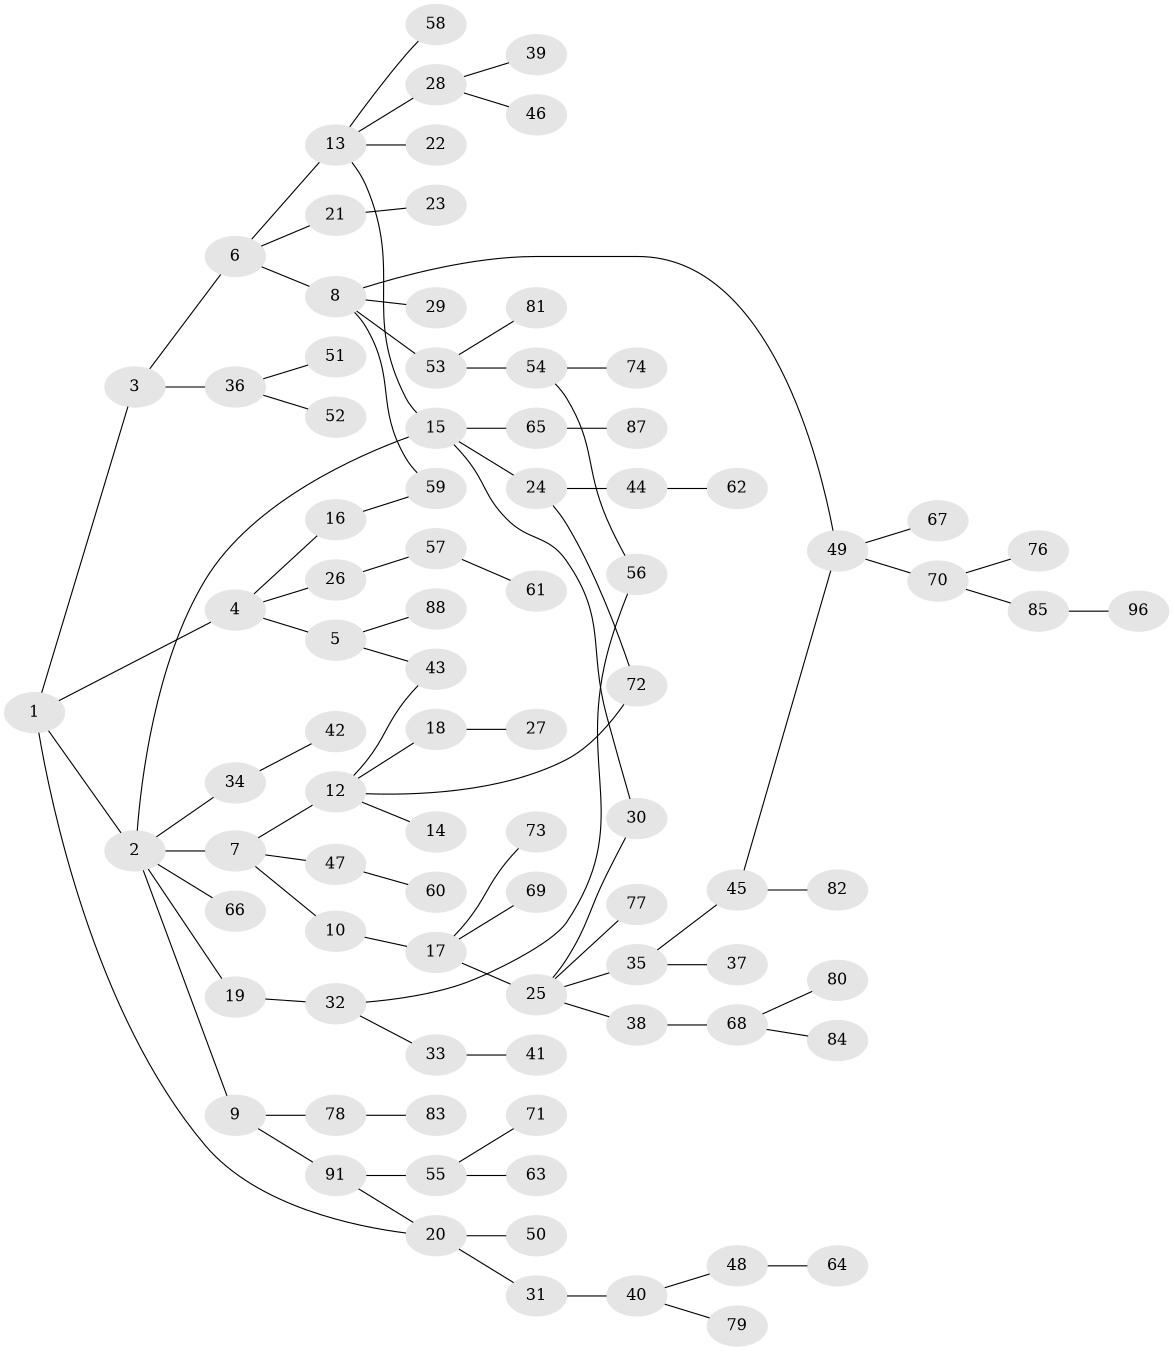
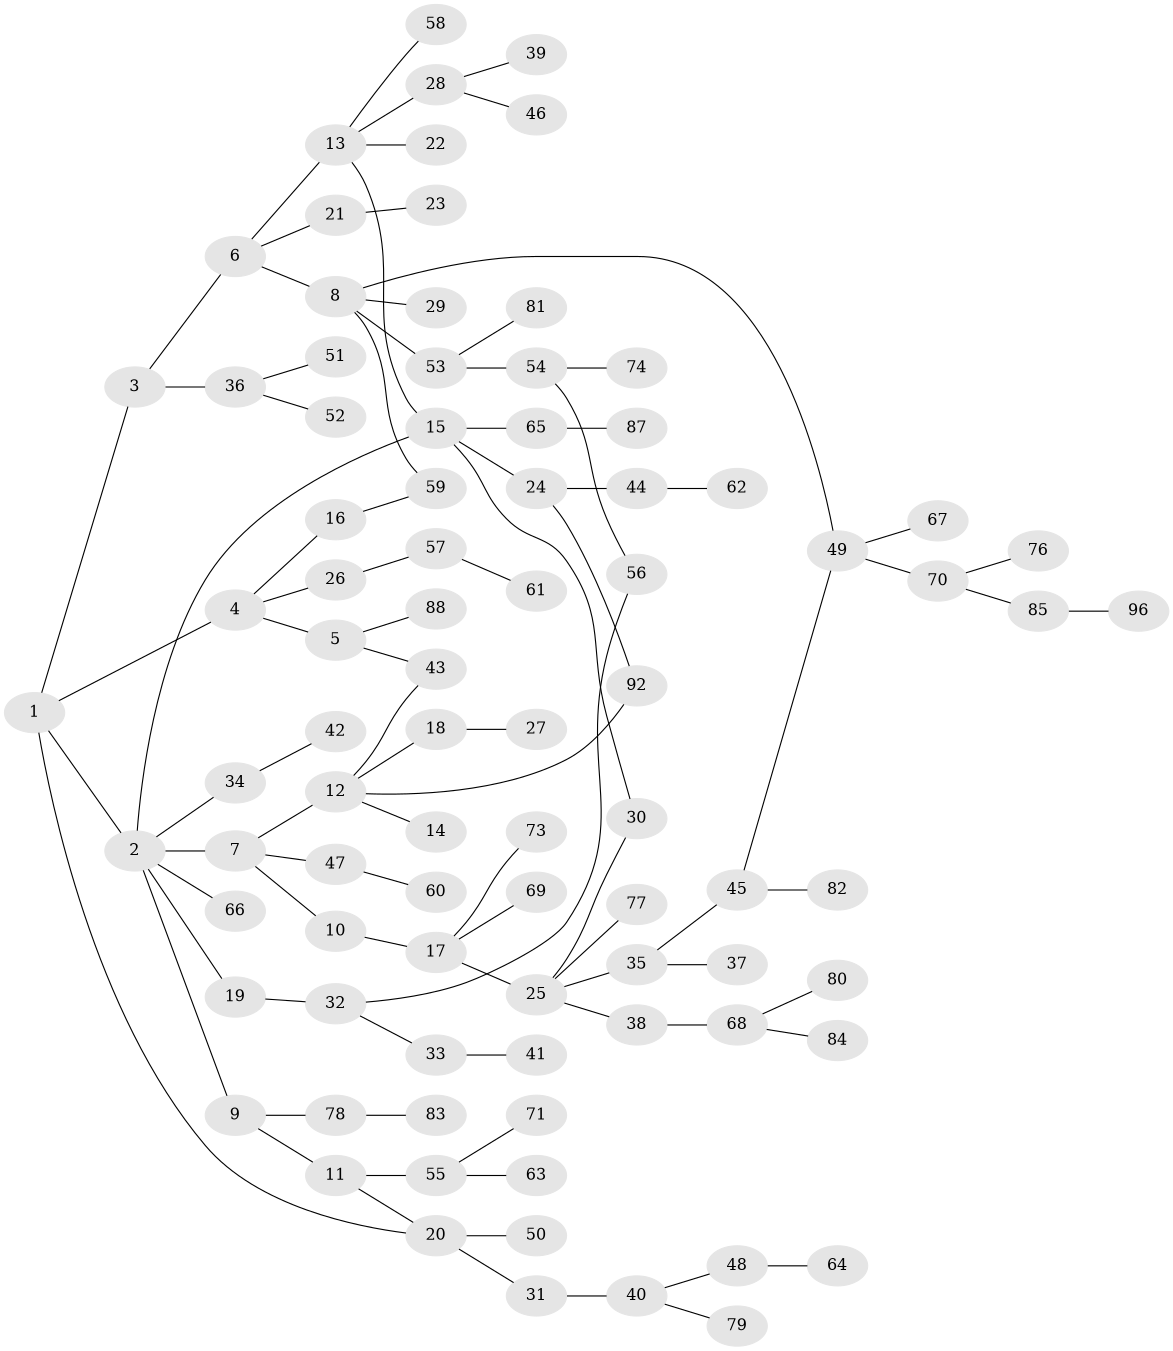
node "72": label "72" -> "92"
node "91": label "91" -> "11"
